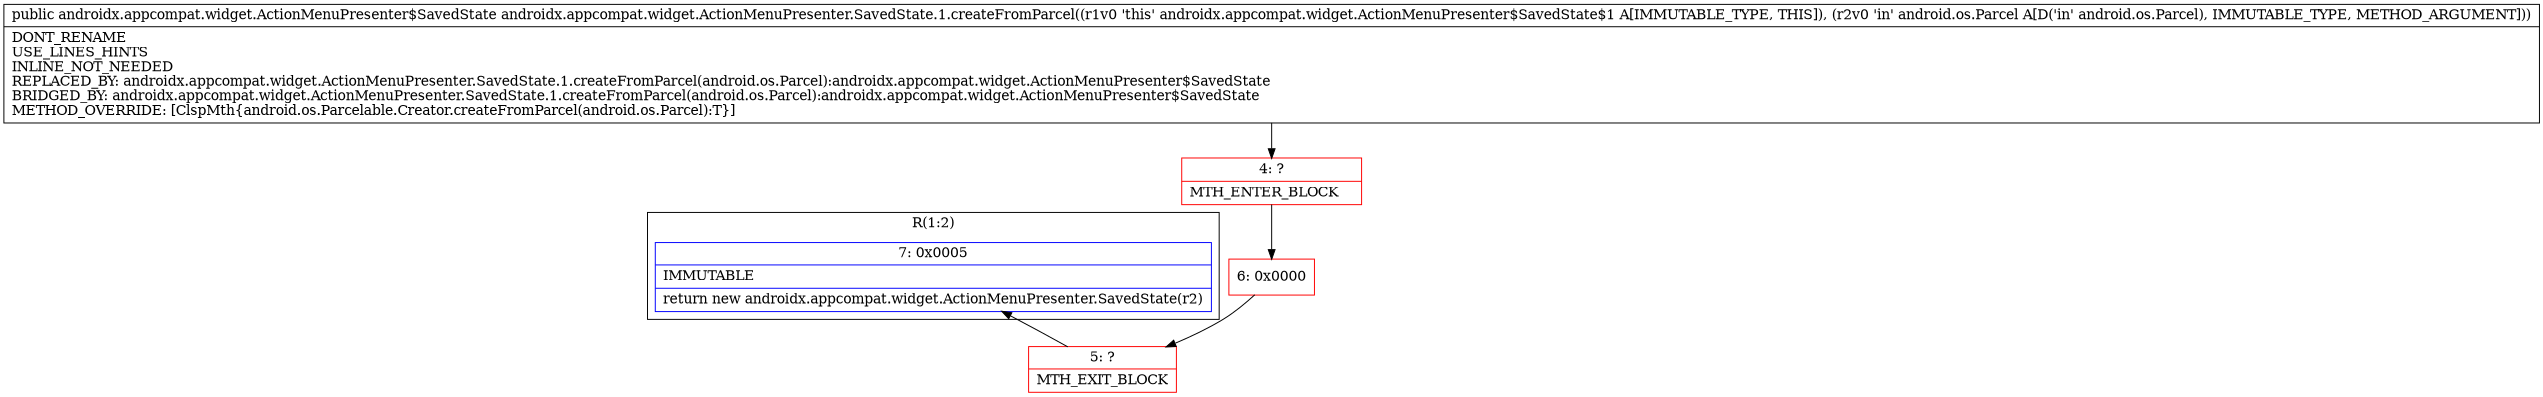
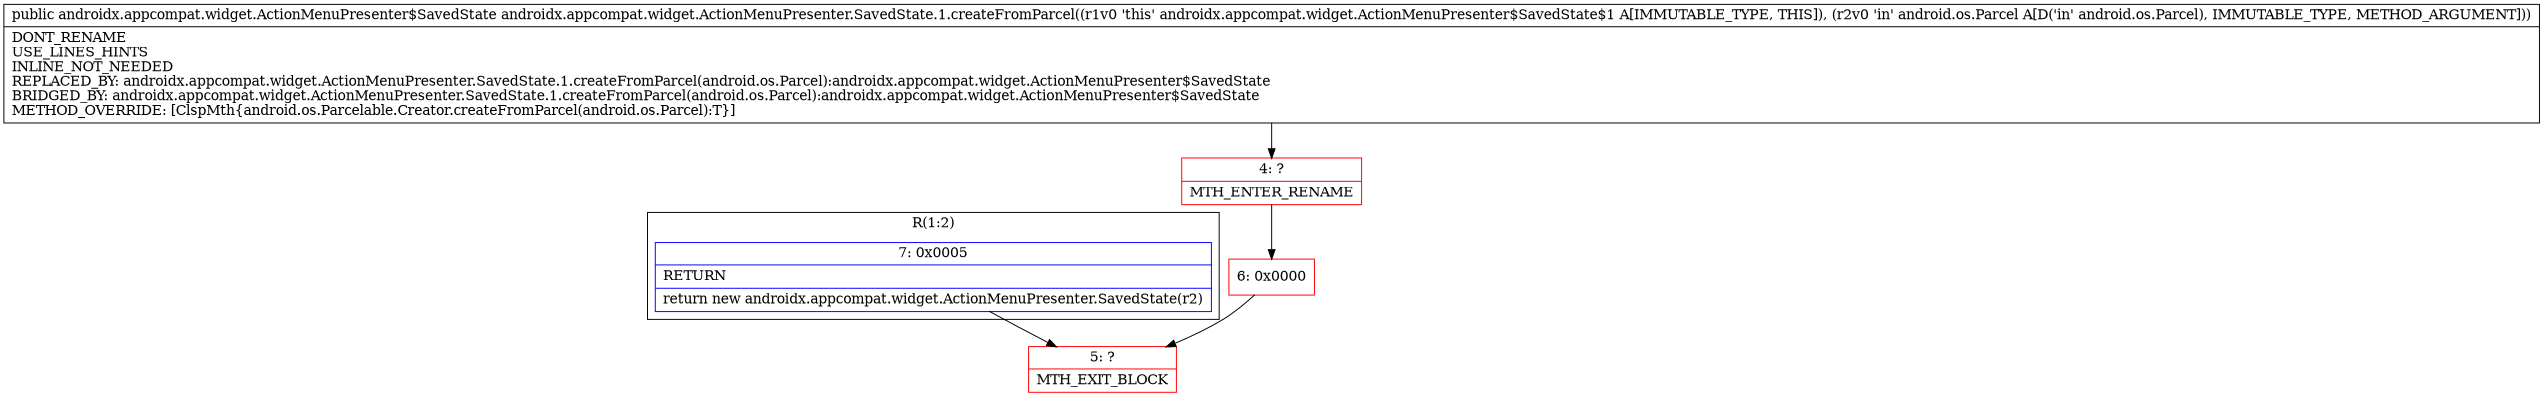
node "4: ?": text "MTH_ENTER_BLOCK" -> "MTH_ENTER_RENAME"
node "7: 0x0005": text "IMMUTABLE" -> "RETURN"
edge "5: ?" -> "7: 0x0005": reversed
